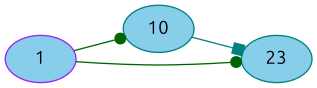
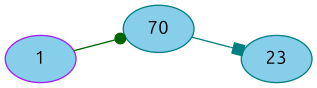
node "10": label "10" -> "70"
edge "1" -> "23": removed
